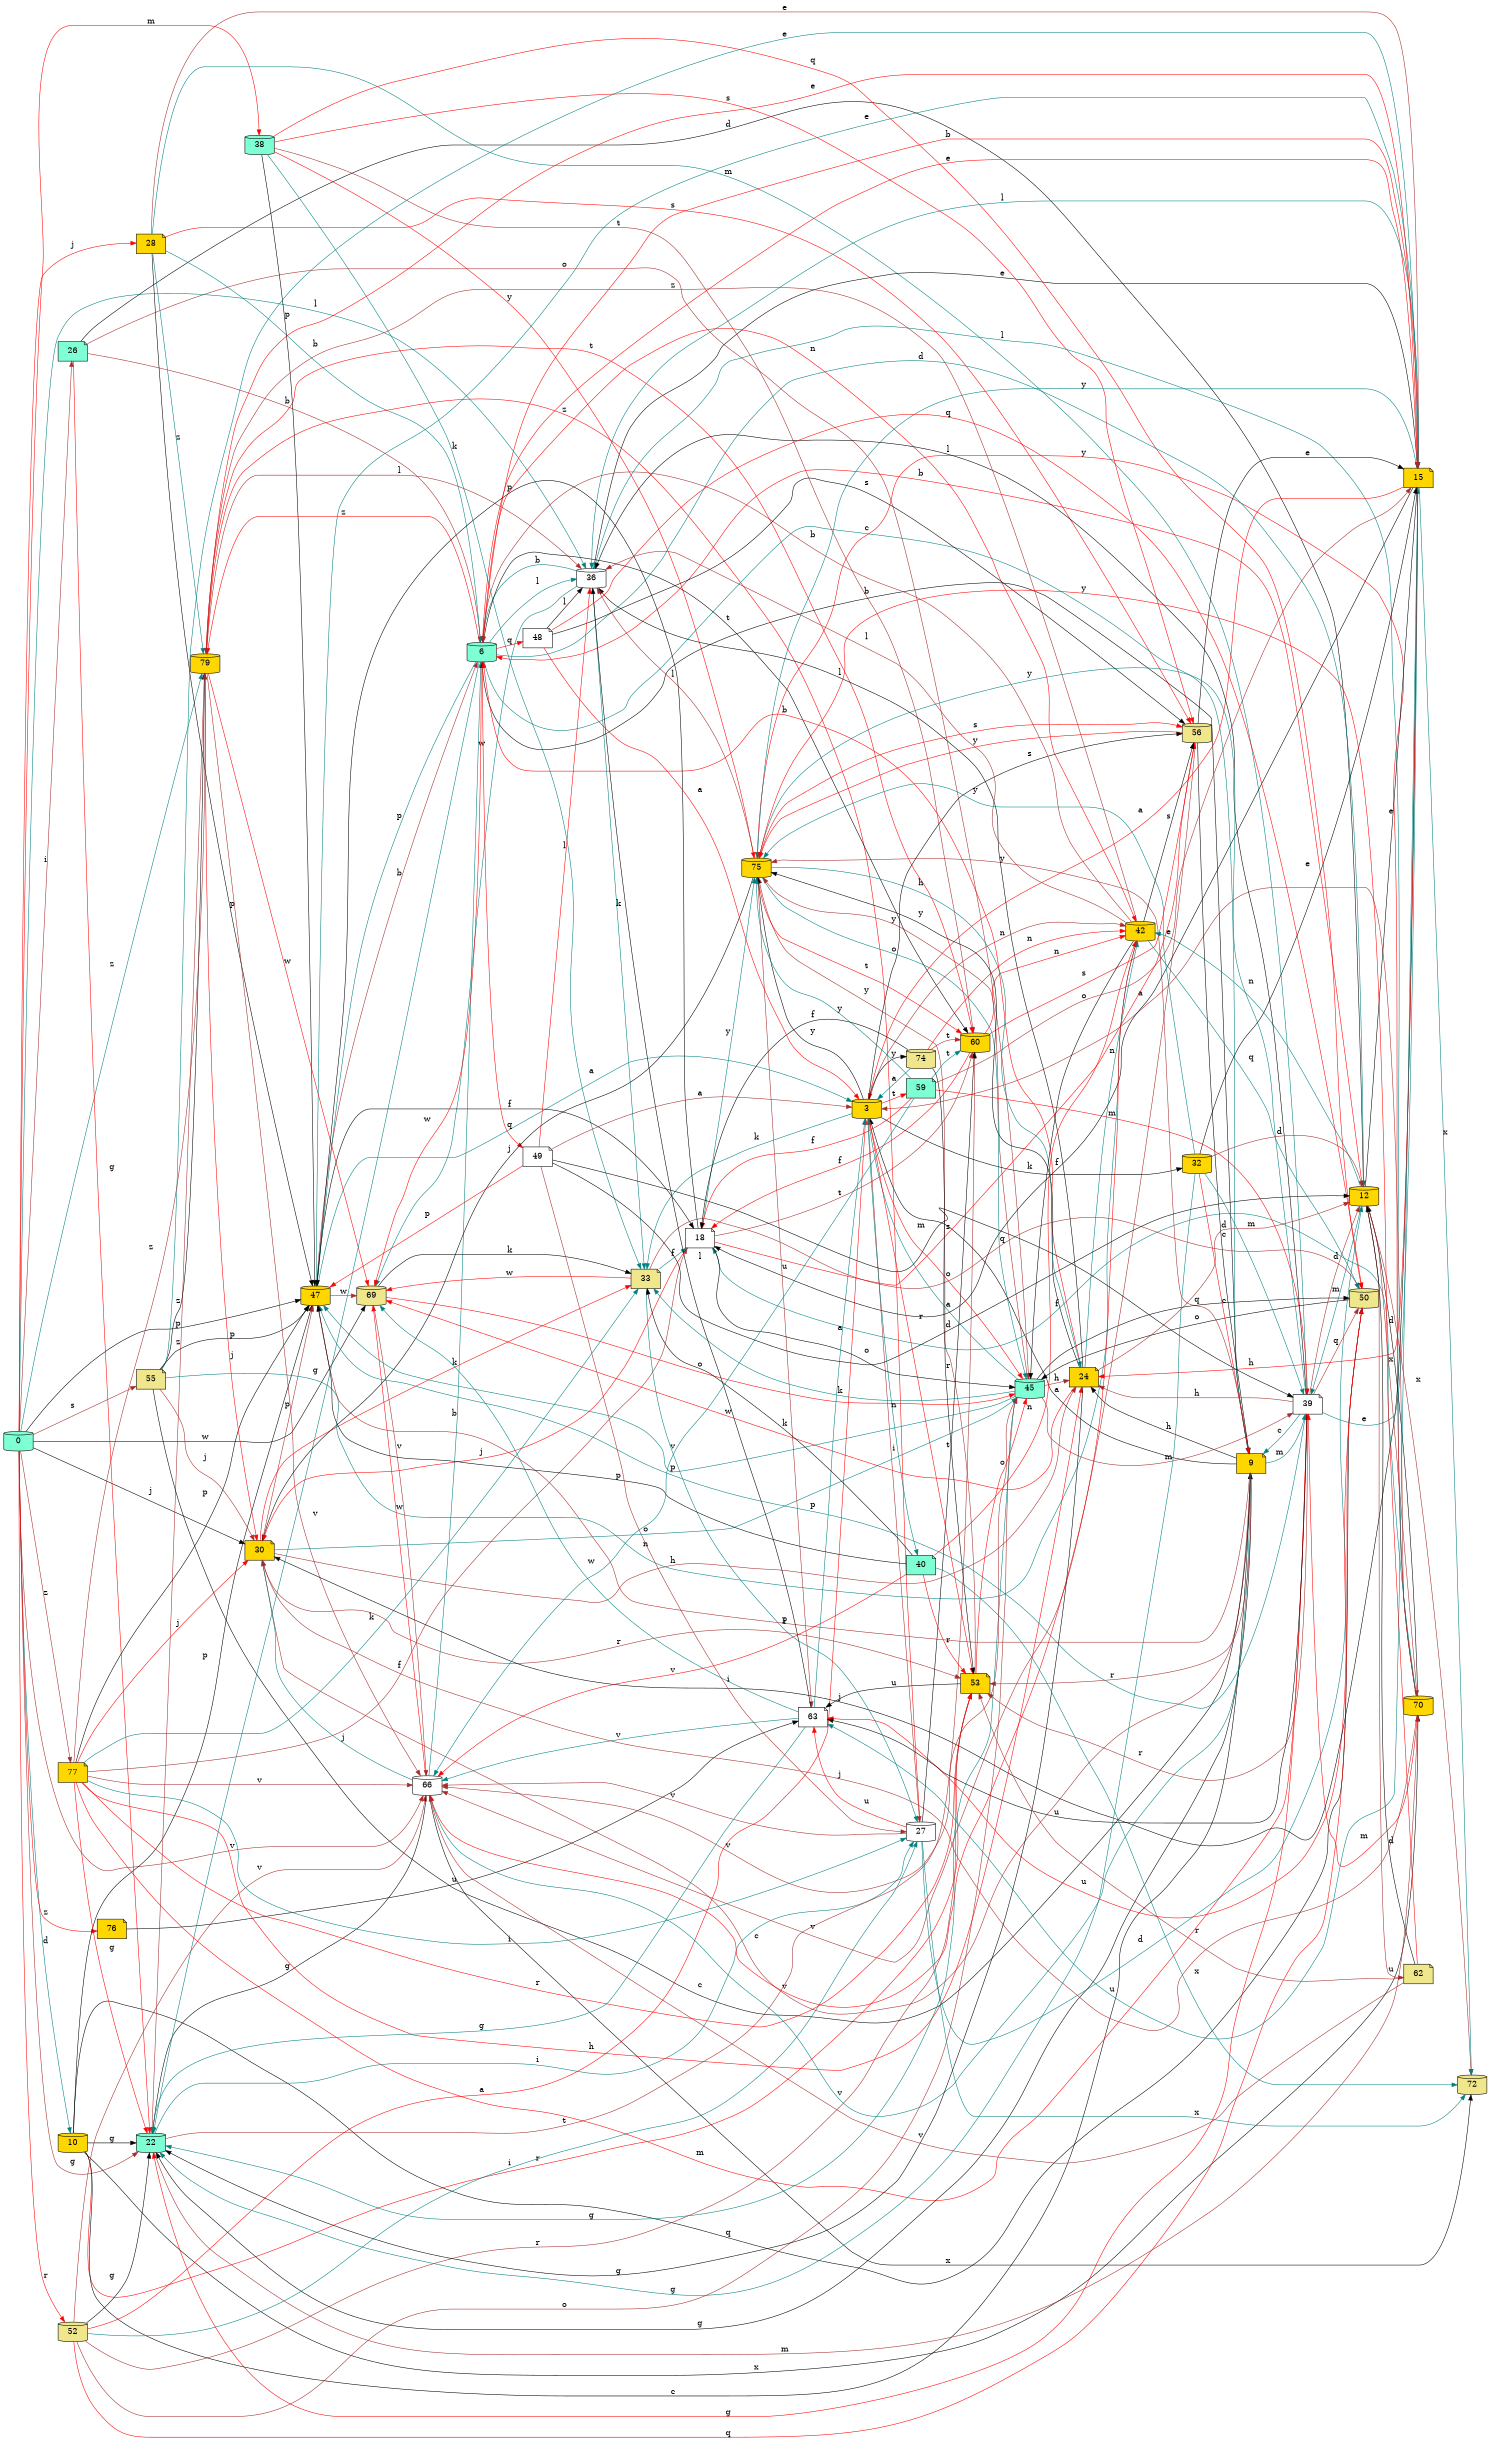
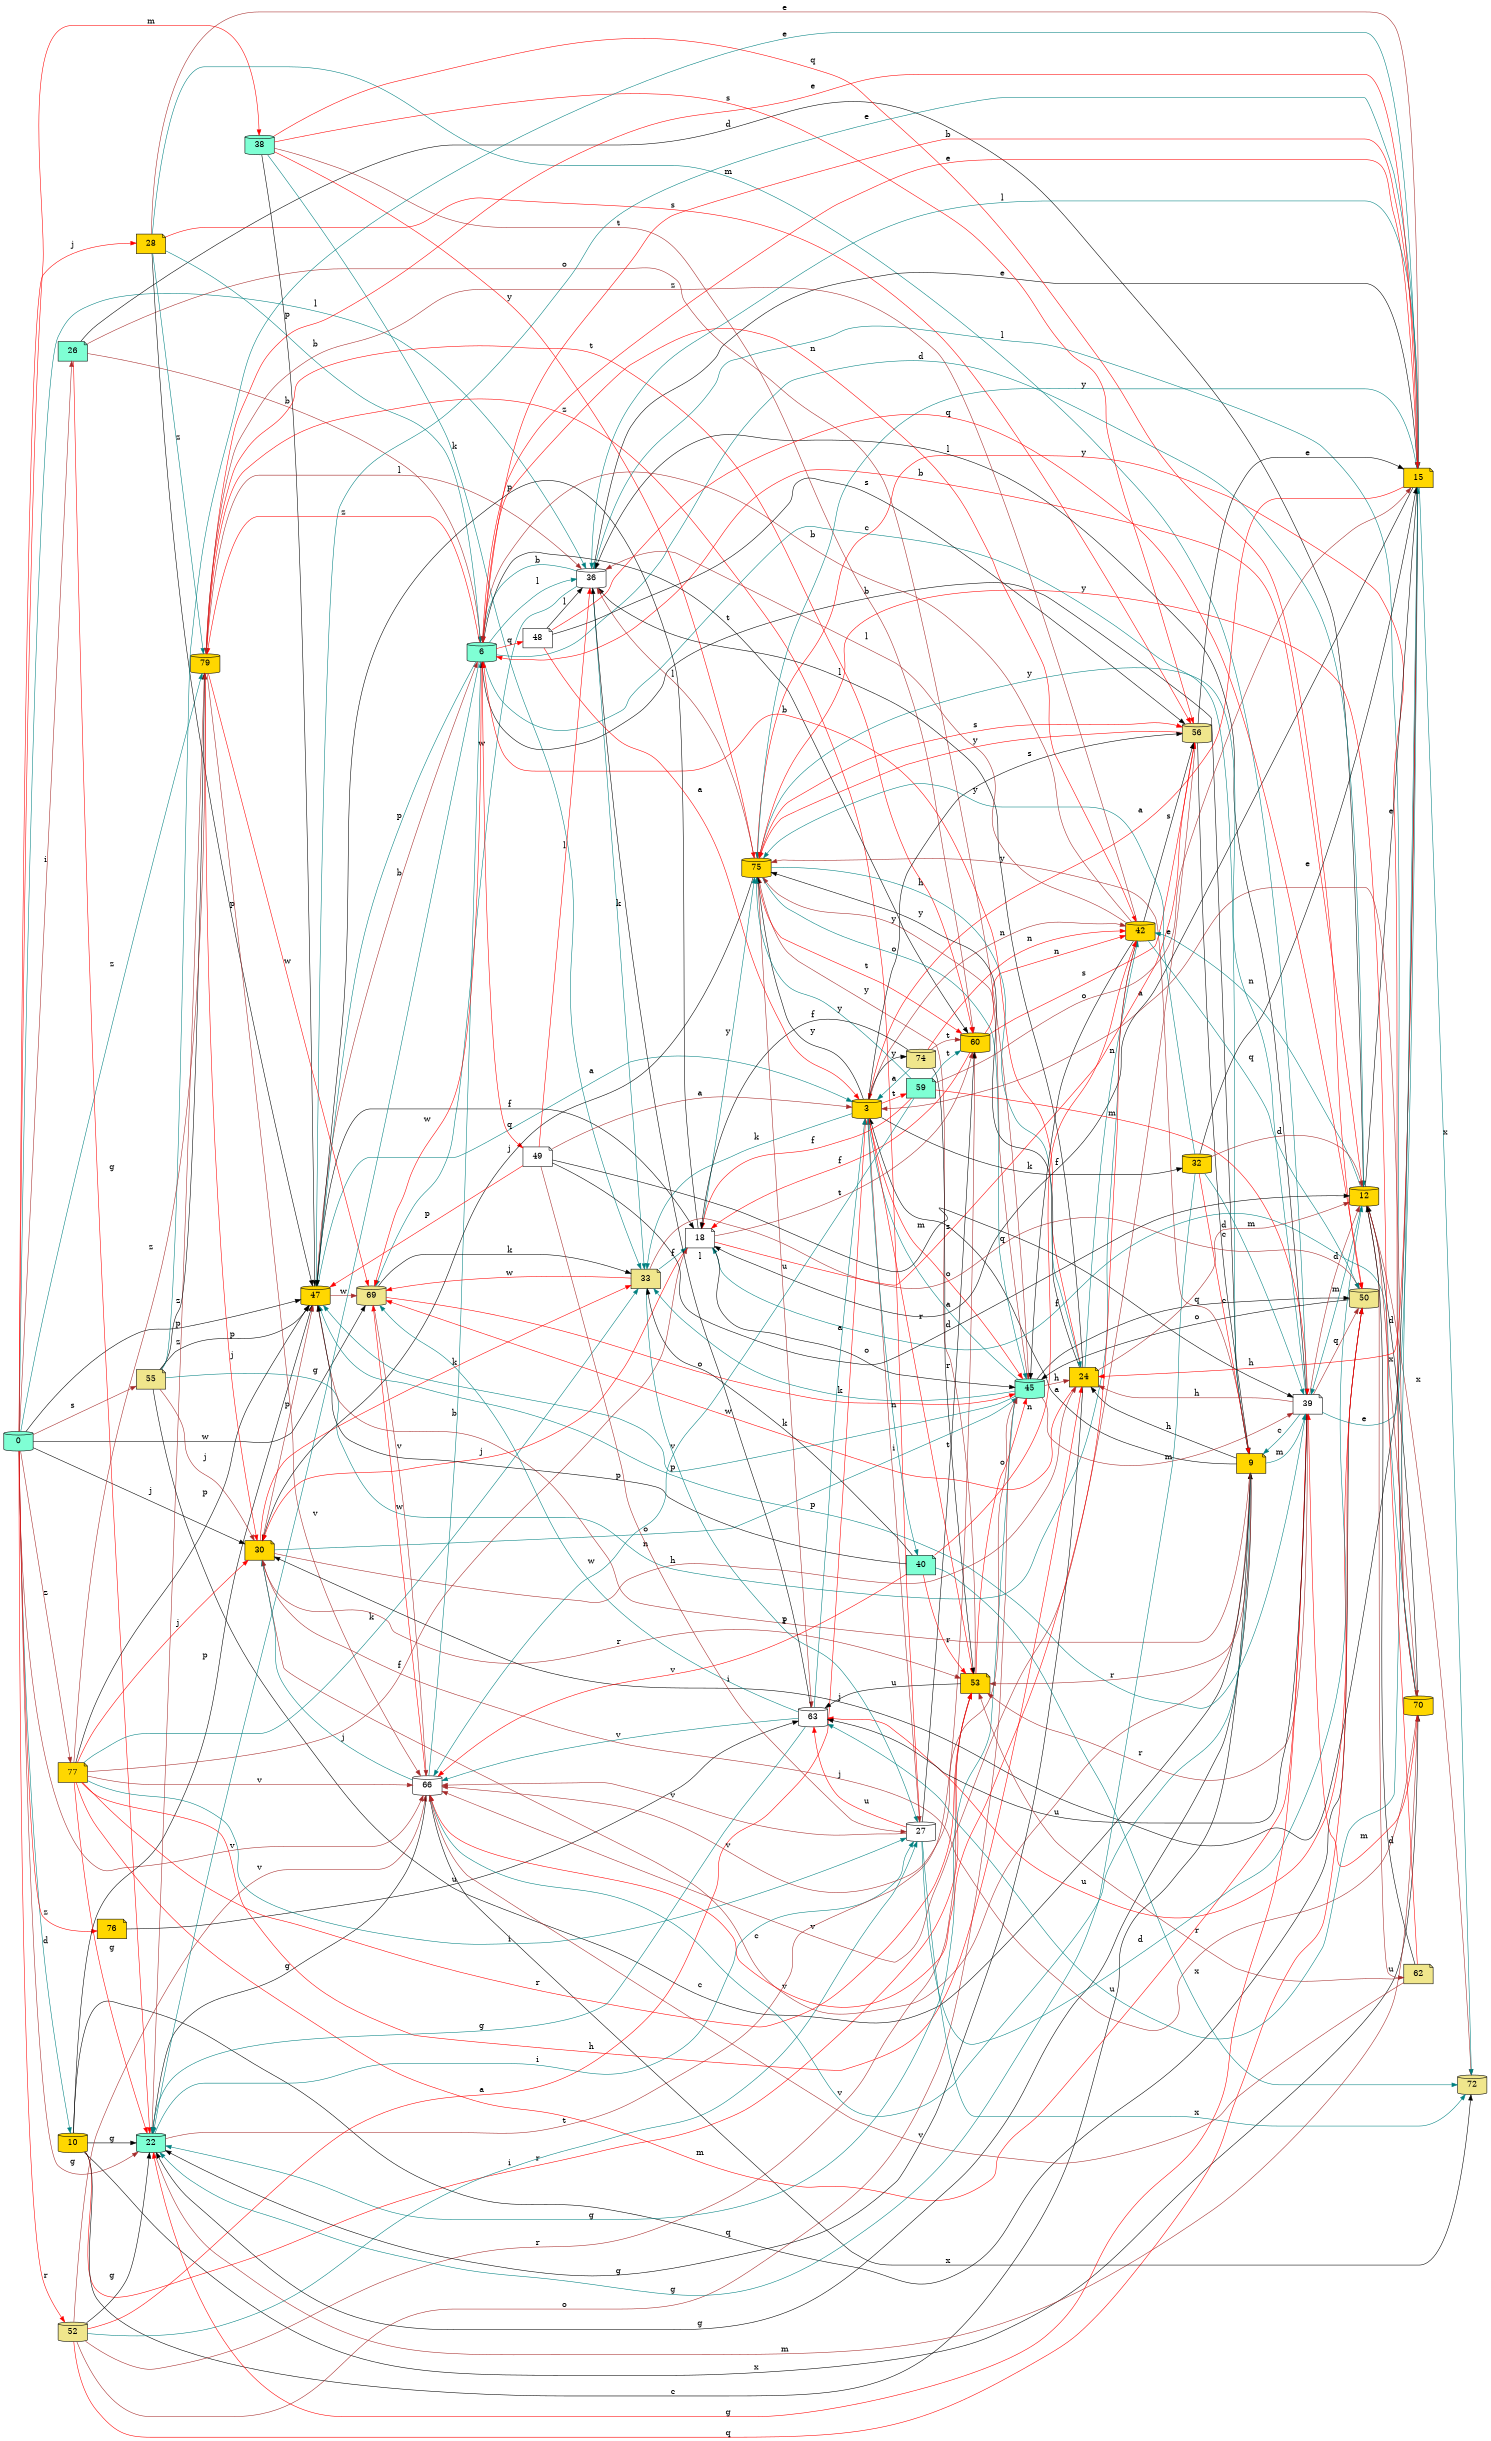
node "63": shape note -> cylinder
